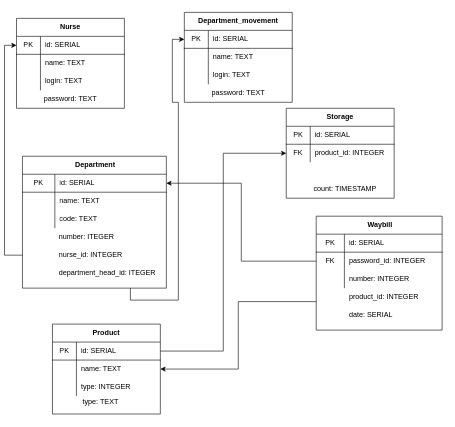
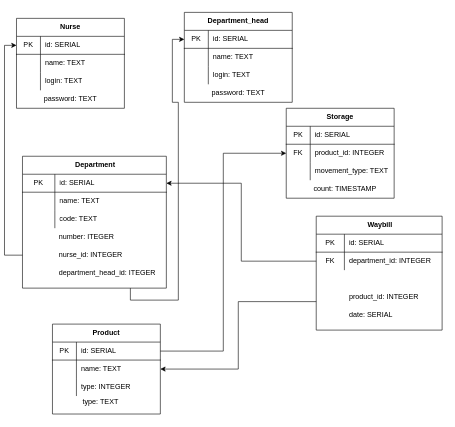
node "Department_movement": label "Department_movement" -> "Department_head"
node "movement_type: TEXT": added
node "password_id: INTEGER": label "password_id: INTEGER" -> "department_id: INTEGER"
node "number: INTEGER": removed
